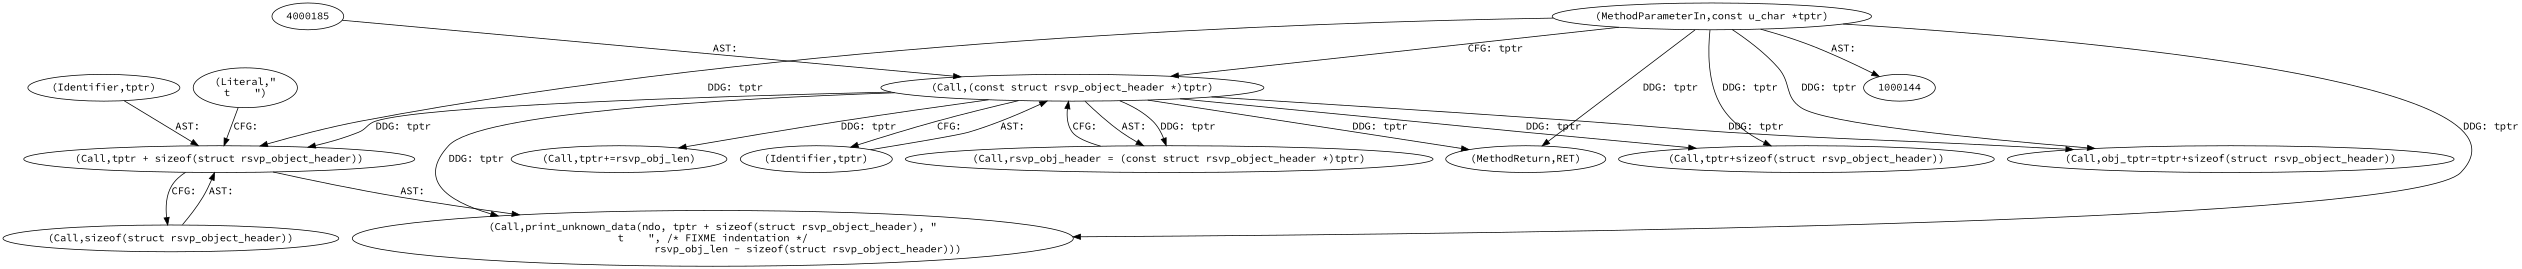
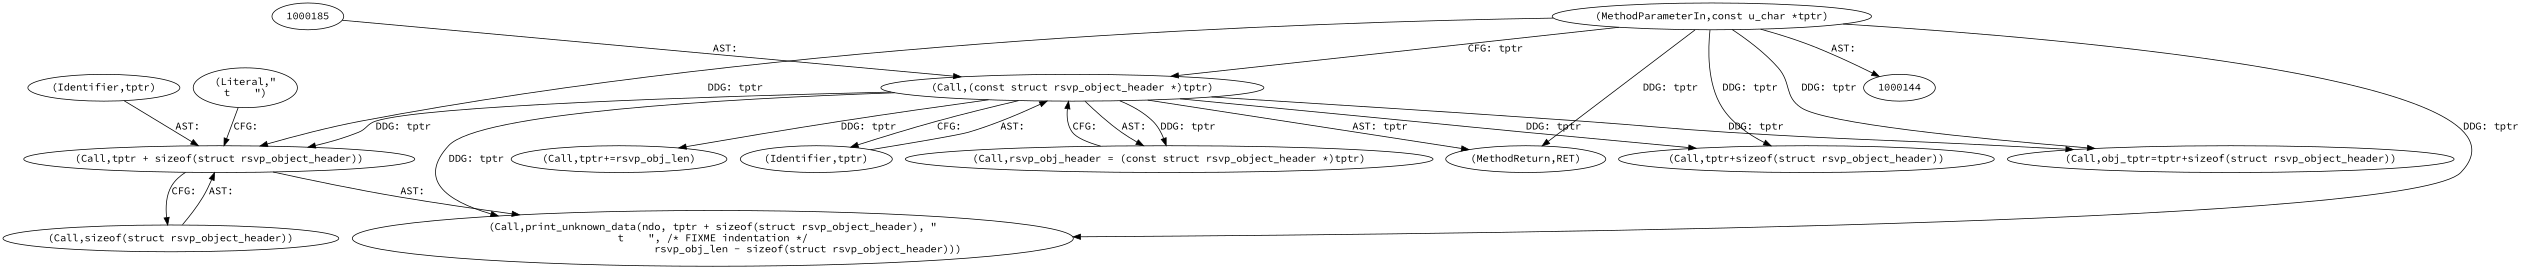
node "4000185": label "4000185" -> "1000185"
edge "(Call,(const struct rsvp_object_header *)tptr)" -> "(MethodReturn,RET)": label "DDG: tptr" -> "AST: tptr"
